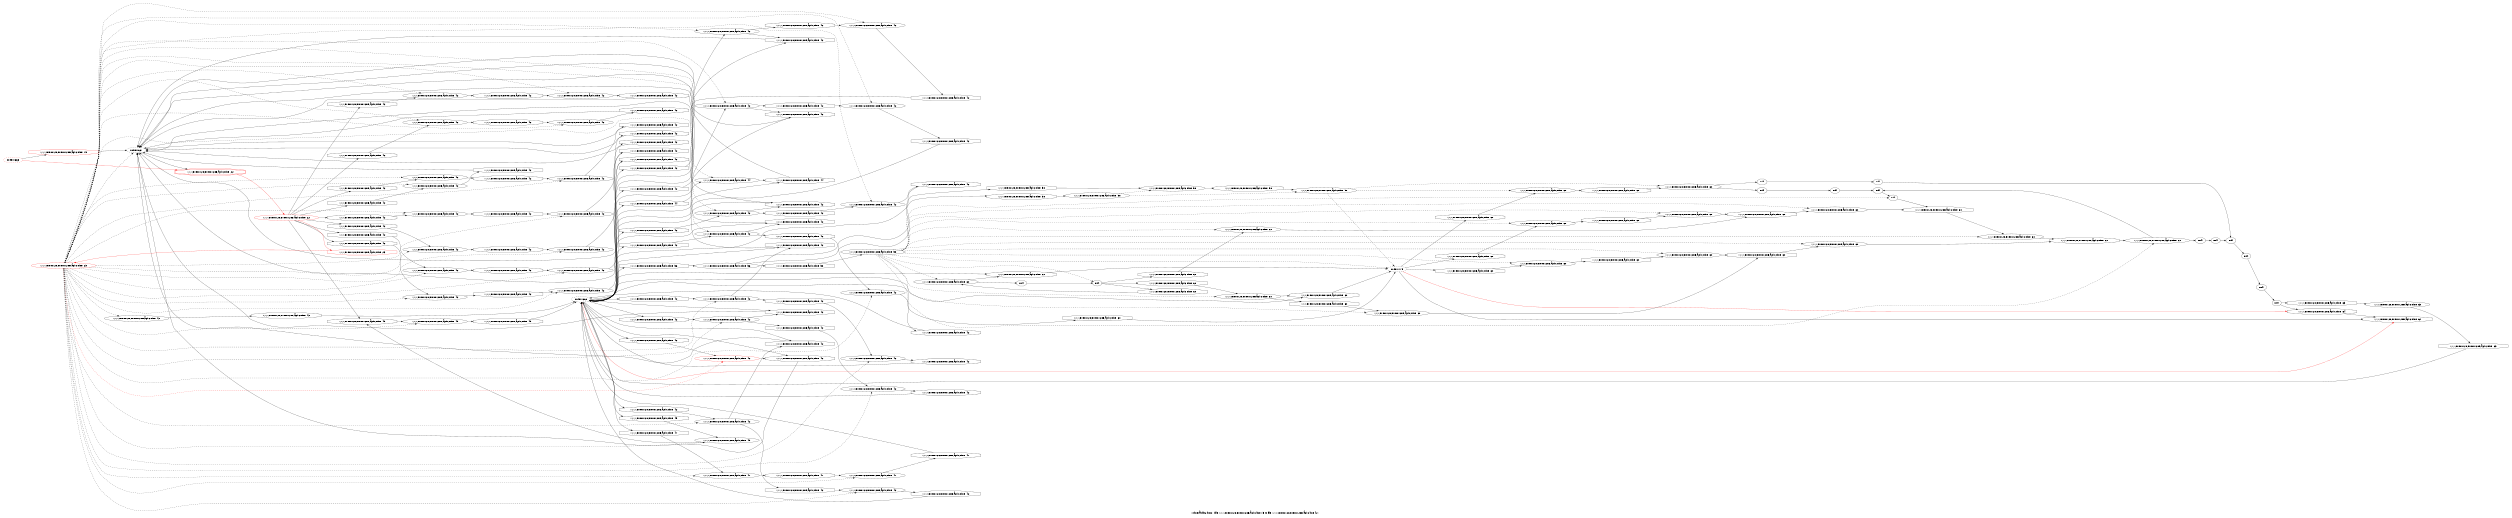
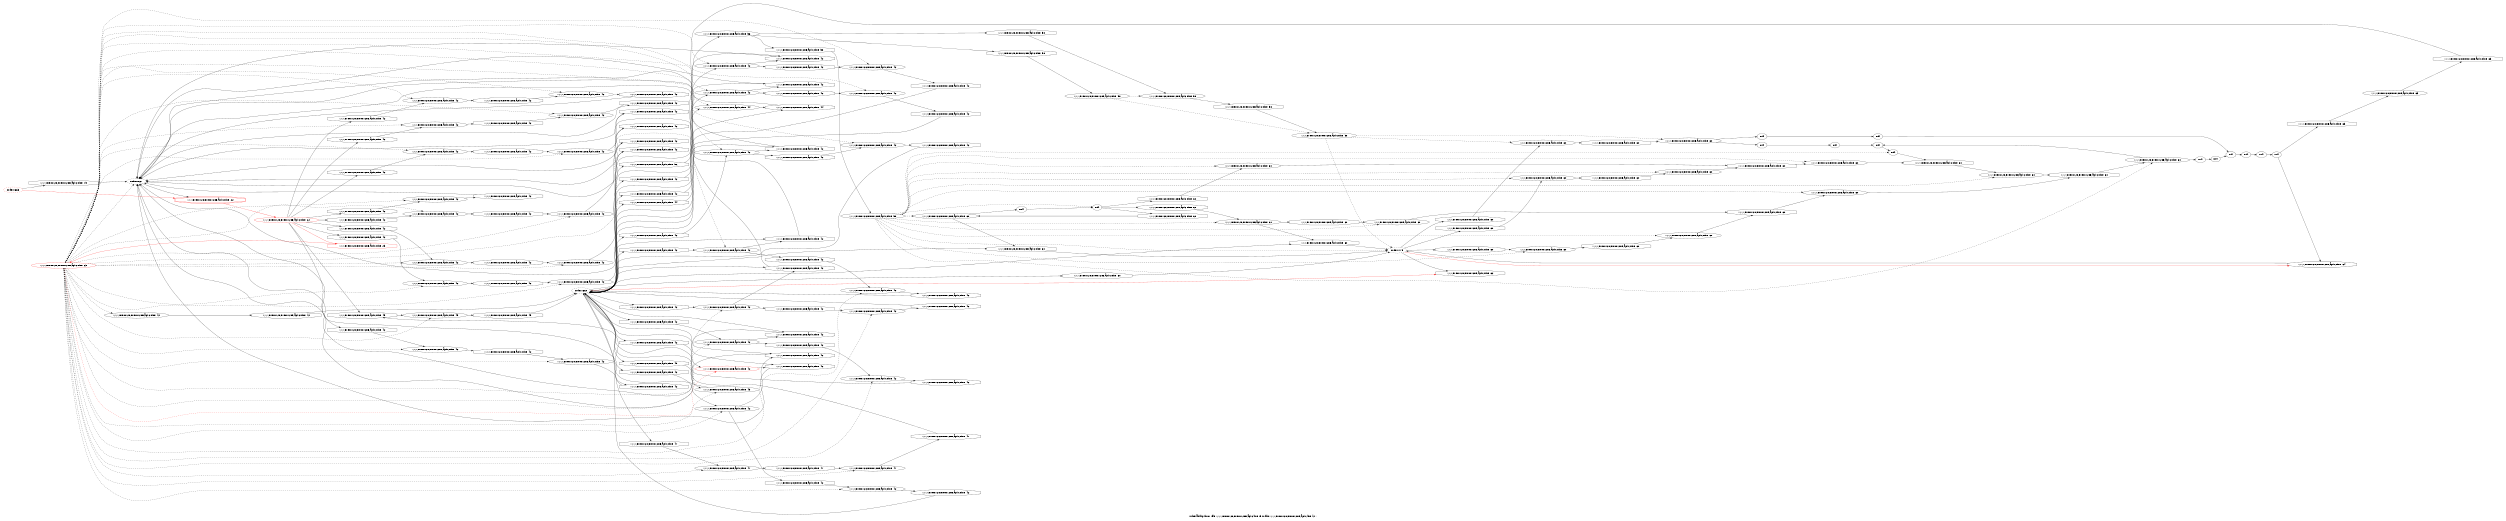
node "../../../Preon128/Preon128B/api.c Line  19": color red -> black
edge "../../../Preon128/Preon128B/api.c Line  64" -> "../../../Preon128/Preon128B/api.c Line  62": now "../../../Preon128/Preon128B/api.c Line  64" -> "node_1775"
